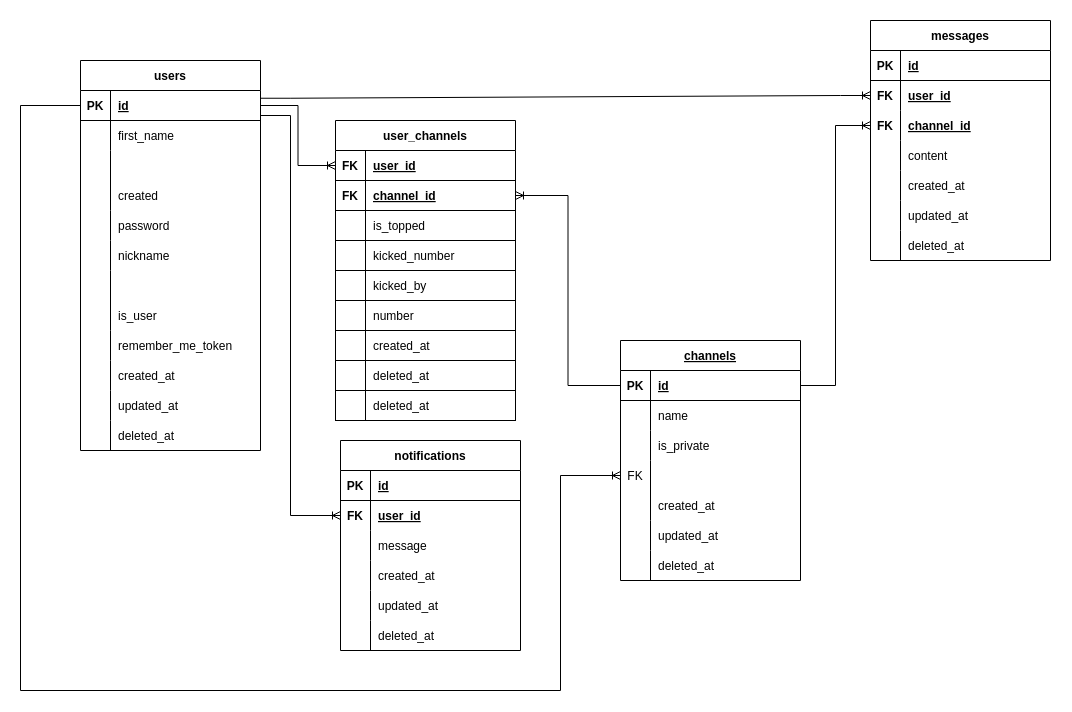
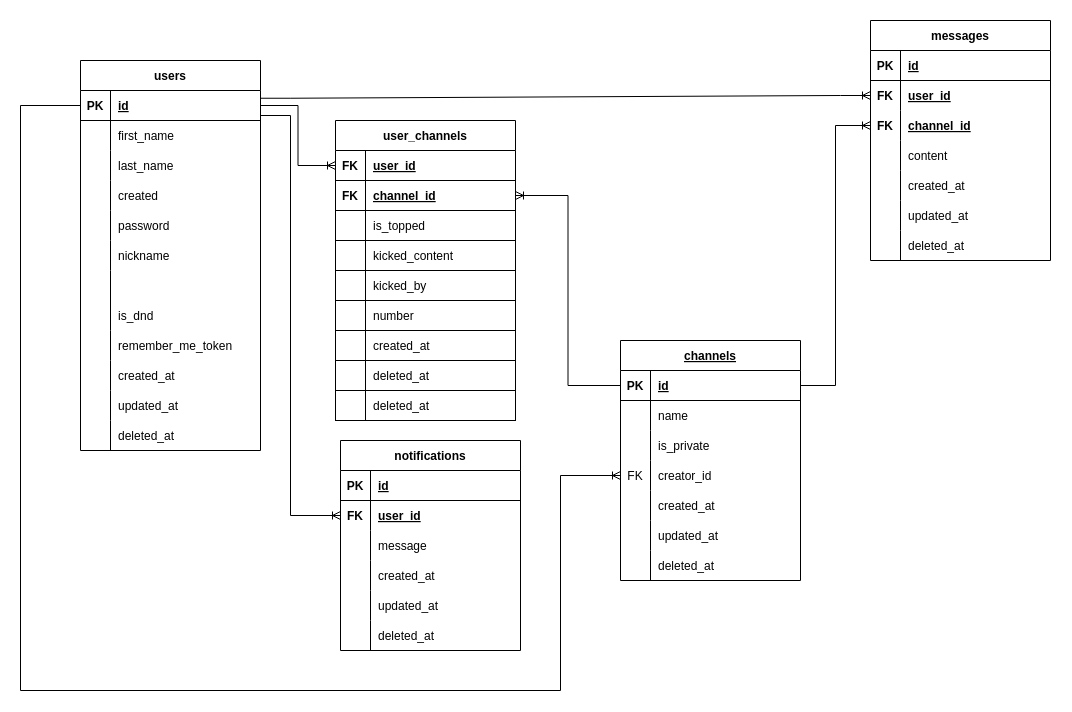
node "last_name": added
node "kicked_number": label "kicked_number" -> "kicked_content"
node "is_user": label "is_user" -> "is_dnd"
node "creator_id": added
